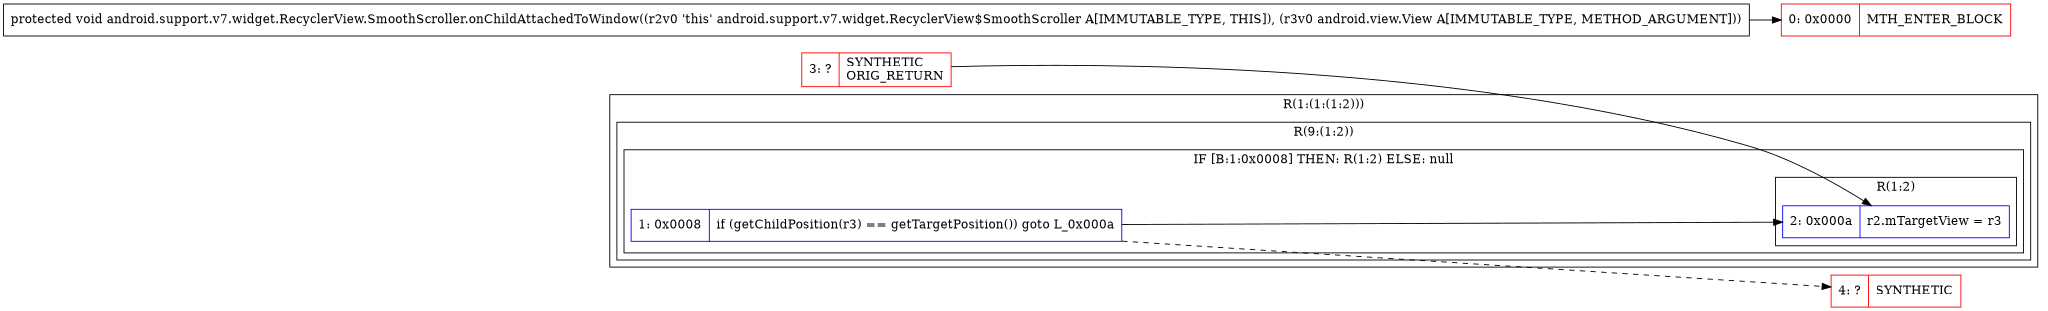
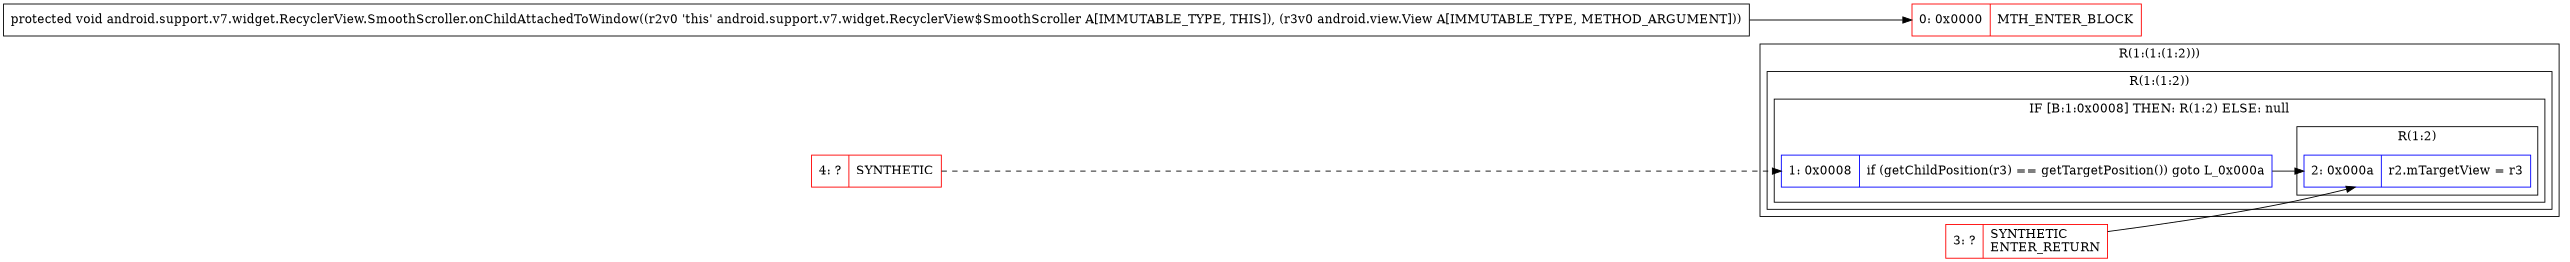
node "3: ?": text "ORIG_RETURN" -> "ENTER_RETURN"
cluster "R(9:(1:2))": label "R(9:(1:2))" -> "R(1:(1:2))"
edge "1: 0x0008" -> "4: ?": reversed
